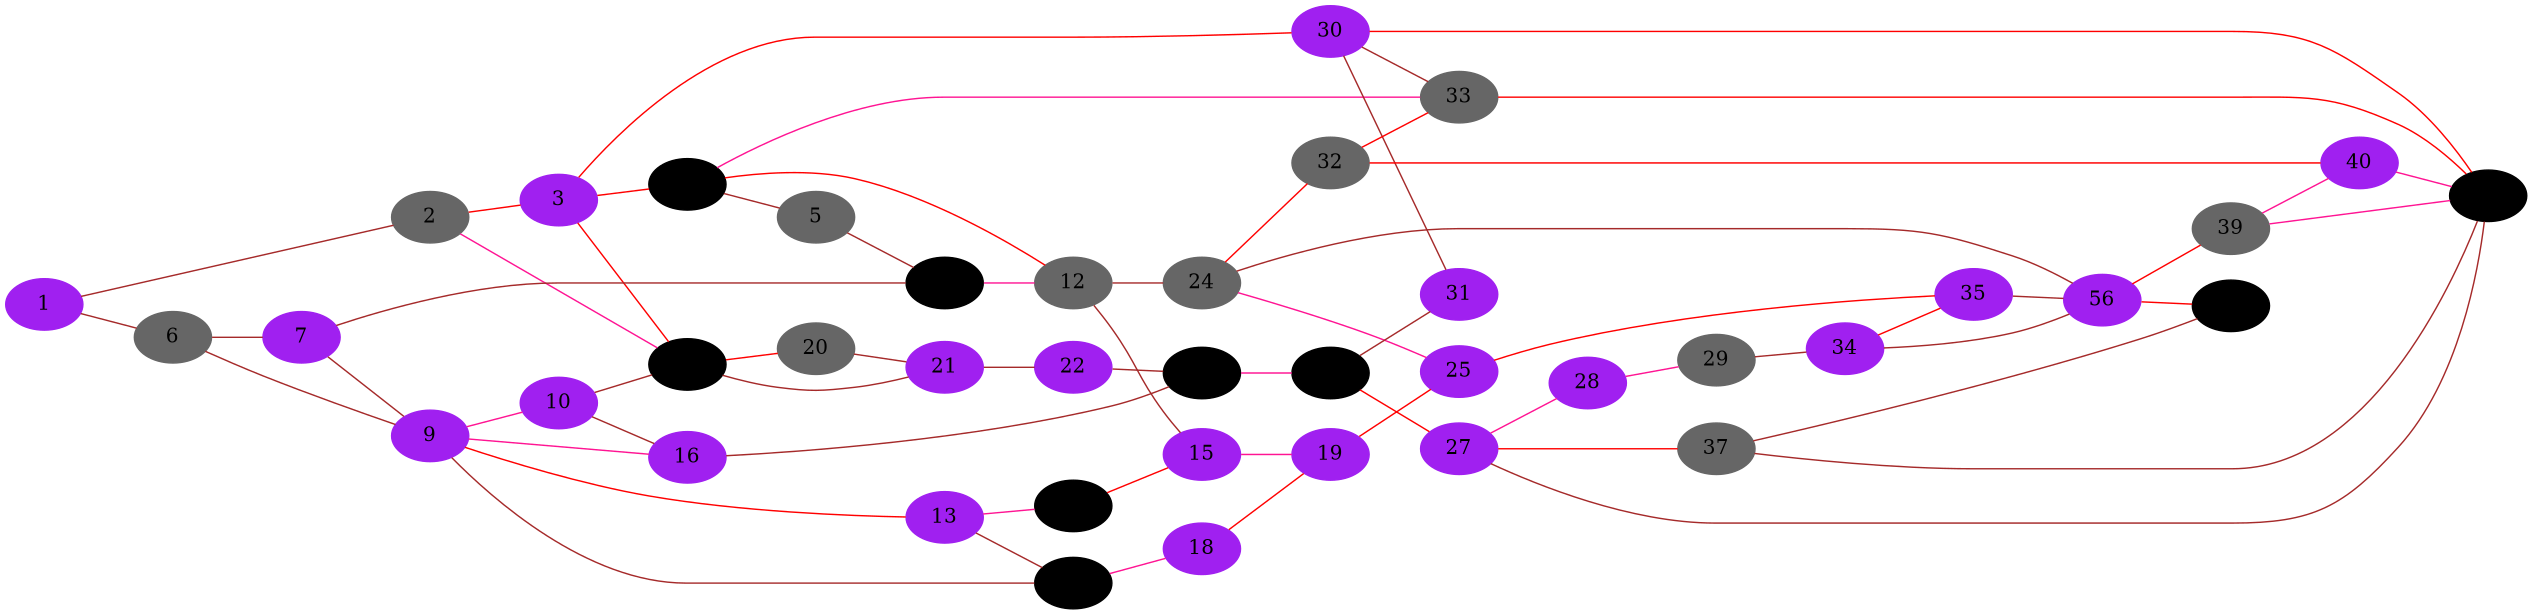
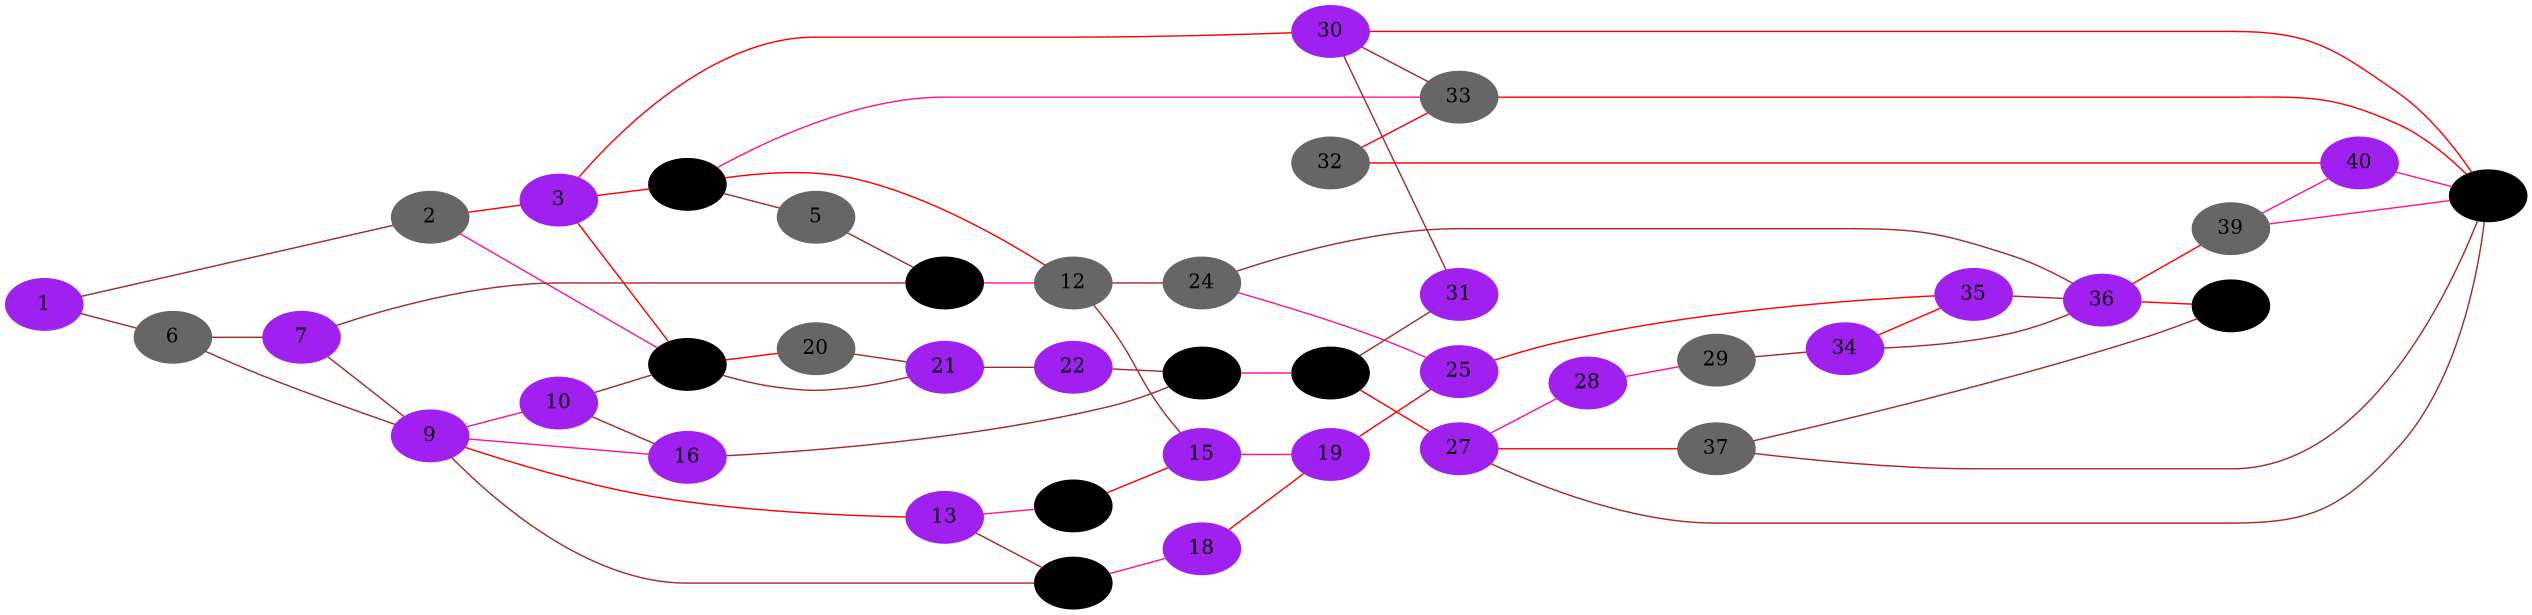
edge "32" -- "24": removed
node "56": label "56" -> "36"
